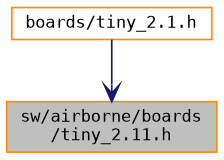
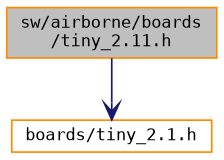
edge "boards/tiny_2.1.h" -> "sw/airborne/boards /tiny_2.11.h": reversed
